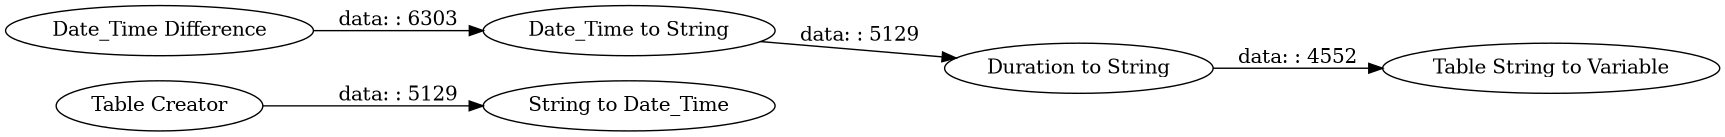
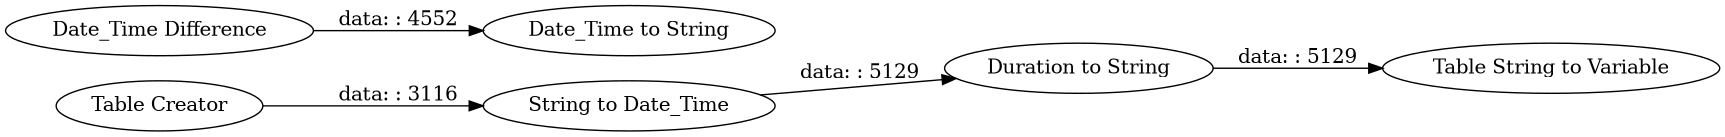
edge "Date_Time Difference" -> "Date_Time to String": label "data: : 6303" -> "data: : 4552"
edge "Date_Time to String" -> "Duration to String": now "String to Date_Time" -> "Duration to String"
edge "Duration to String" -> "Table String to Variable": label "data: : 4552" -> "data: : 5129"
edge "Table Creator" -> "String to Date_Time": label "data: : 5129" -> "data: : 3116"
